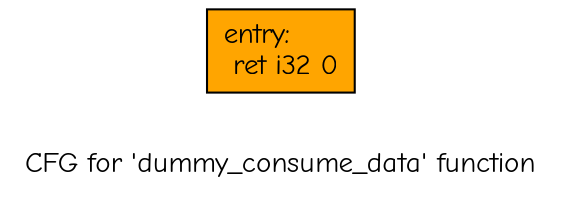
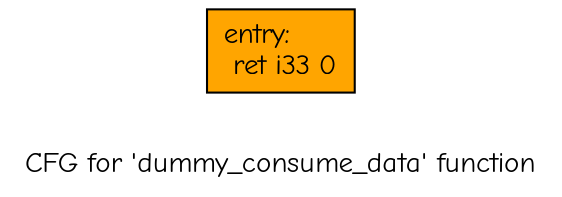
node "entry:": text "ret i32 0" -> "ret i33 0"
